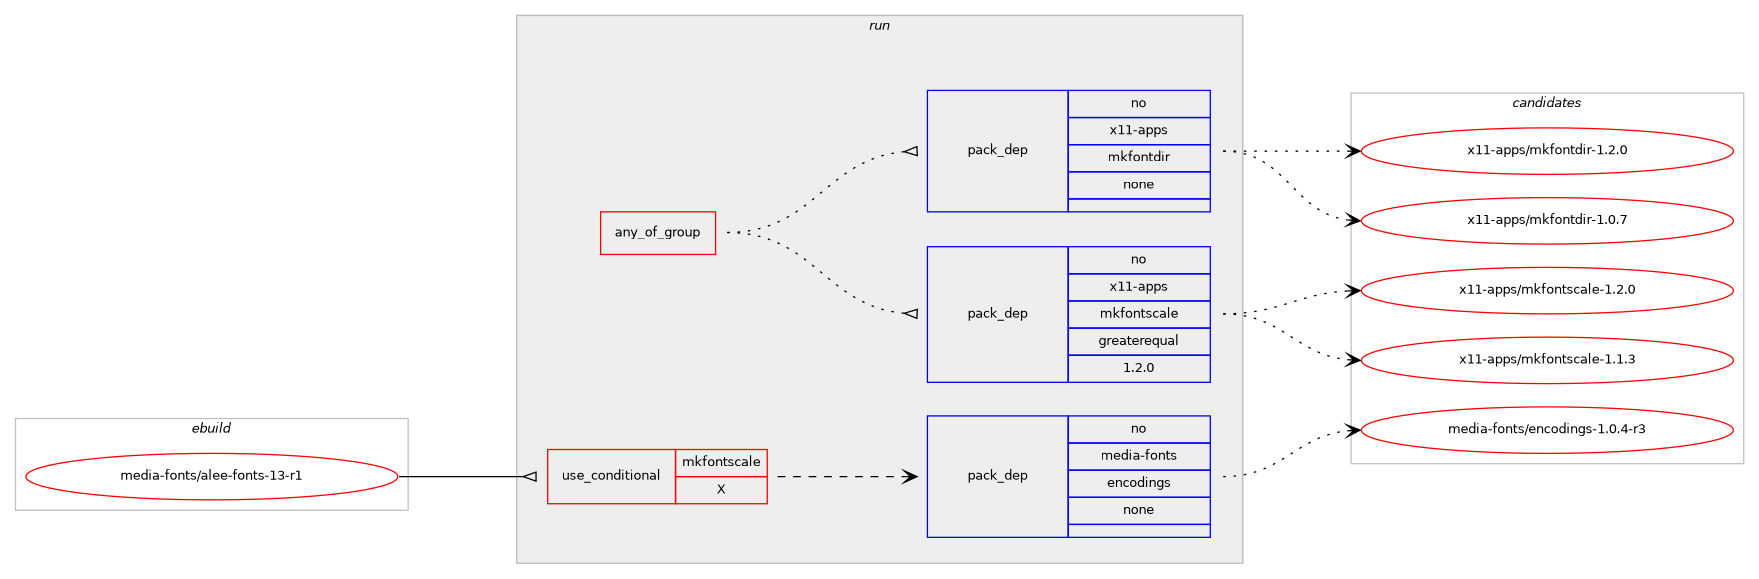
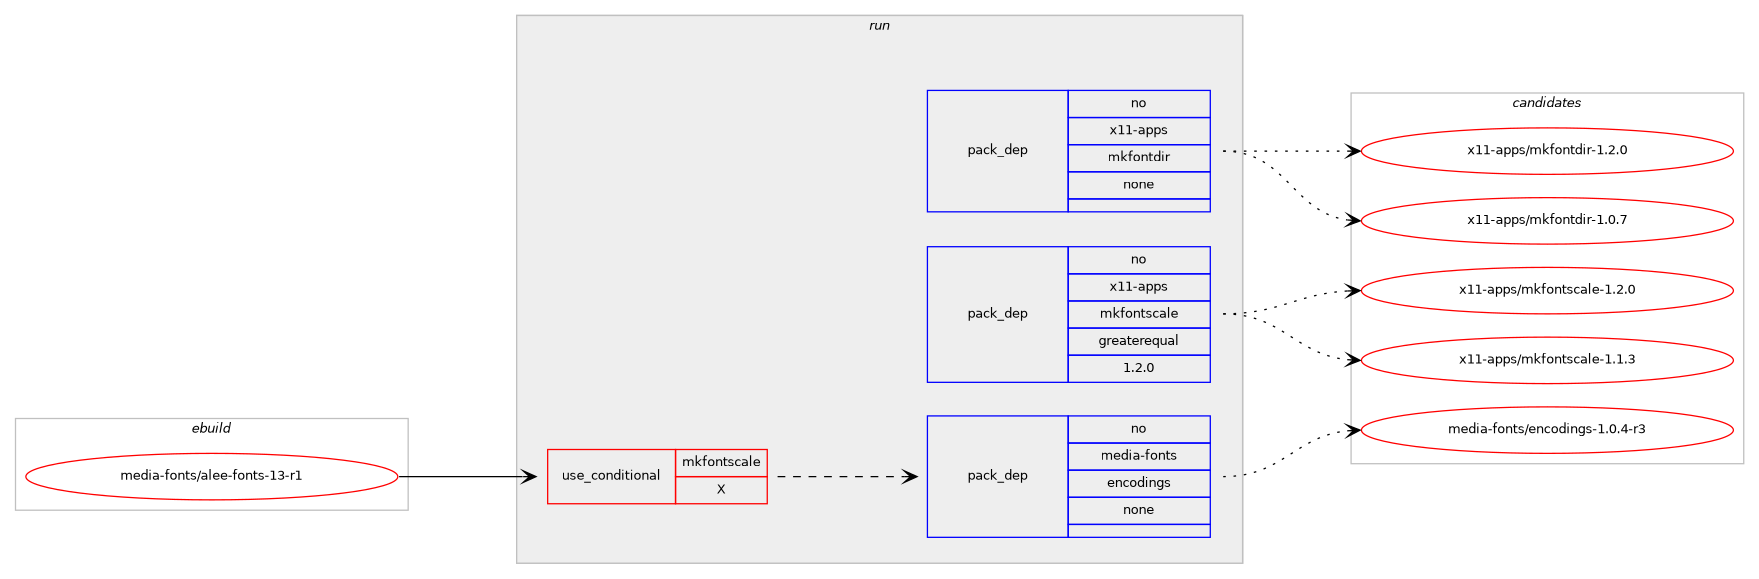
node "any_of_group": removed
edge "media-fonts/alee-fonts-13-r1" -> "use_conditional": arrowhead oinv -> vee
